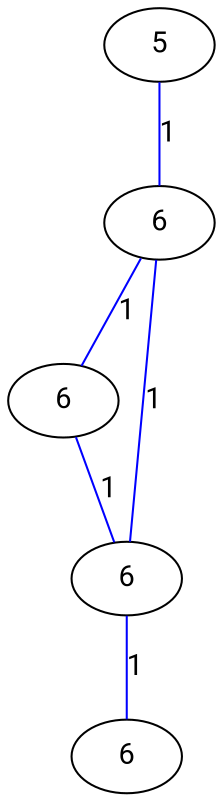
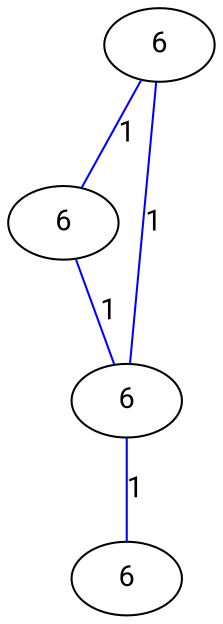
node "5": removed
